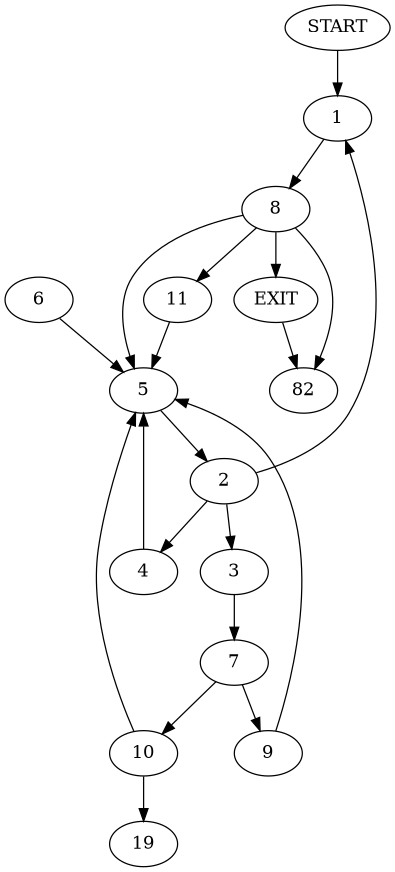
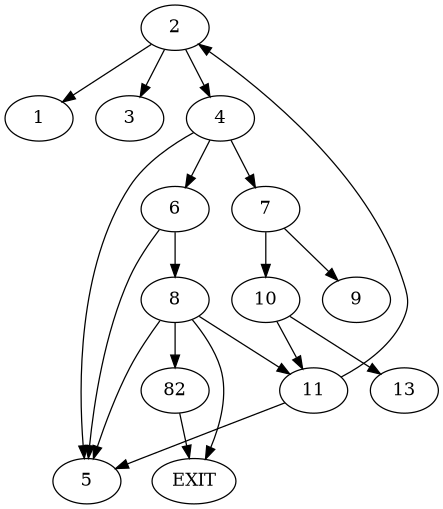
node "START": removed
edge "4" -> "6": added
edge "1" -> "8": now "6" -> "8"
edge "EXIT" -> "82": reversed
edge "5" -> "2": now "11" -> "2"
edge "9" -> "5": removed
edge "10" -> "5": now "10" -> "11"
edge "3" -> "7": now "4" -> "7"
node "19": label "19" -> "13"
